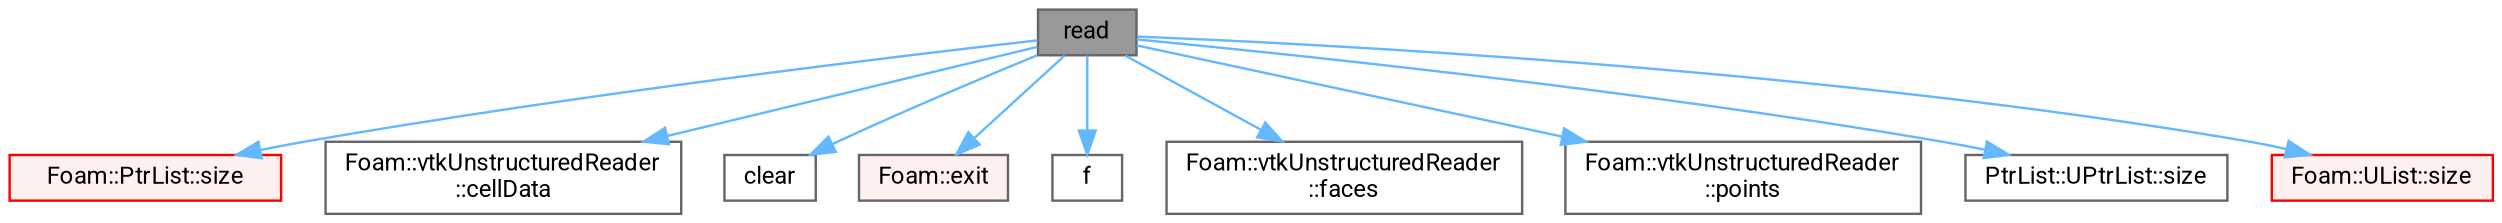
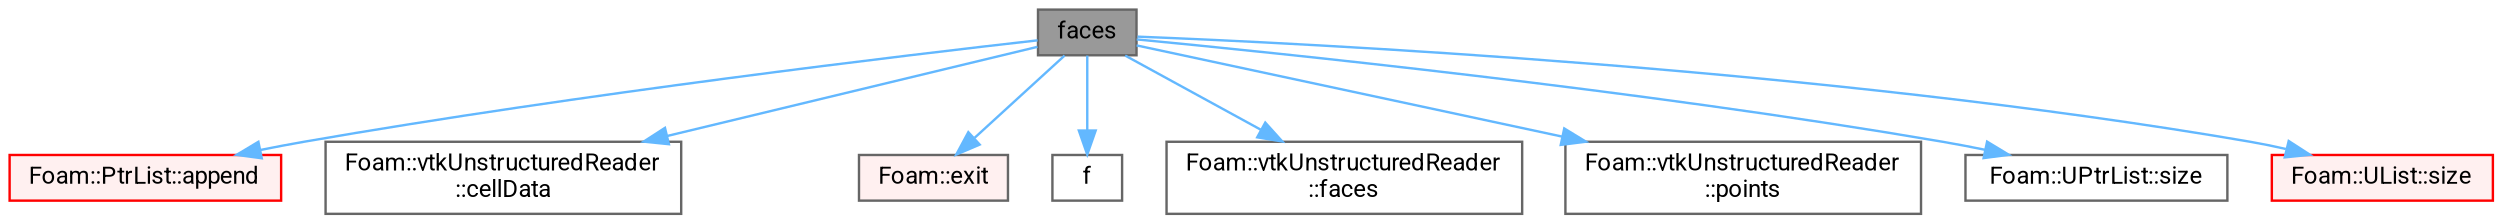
node "read": label "read" -> "faces"
node "Foam::PtrList::size": label "Foam::PtrList::size" -> "Foam::PtrList::append"
node "clear": removed
node "PtrList::UPtrList::size": label "PtrList::UPtrList::size" -> "Foam::UPtrList::size"
